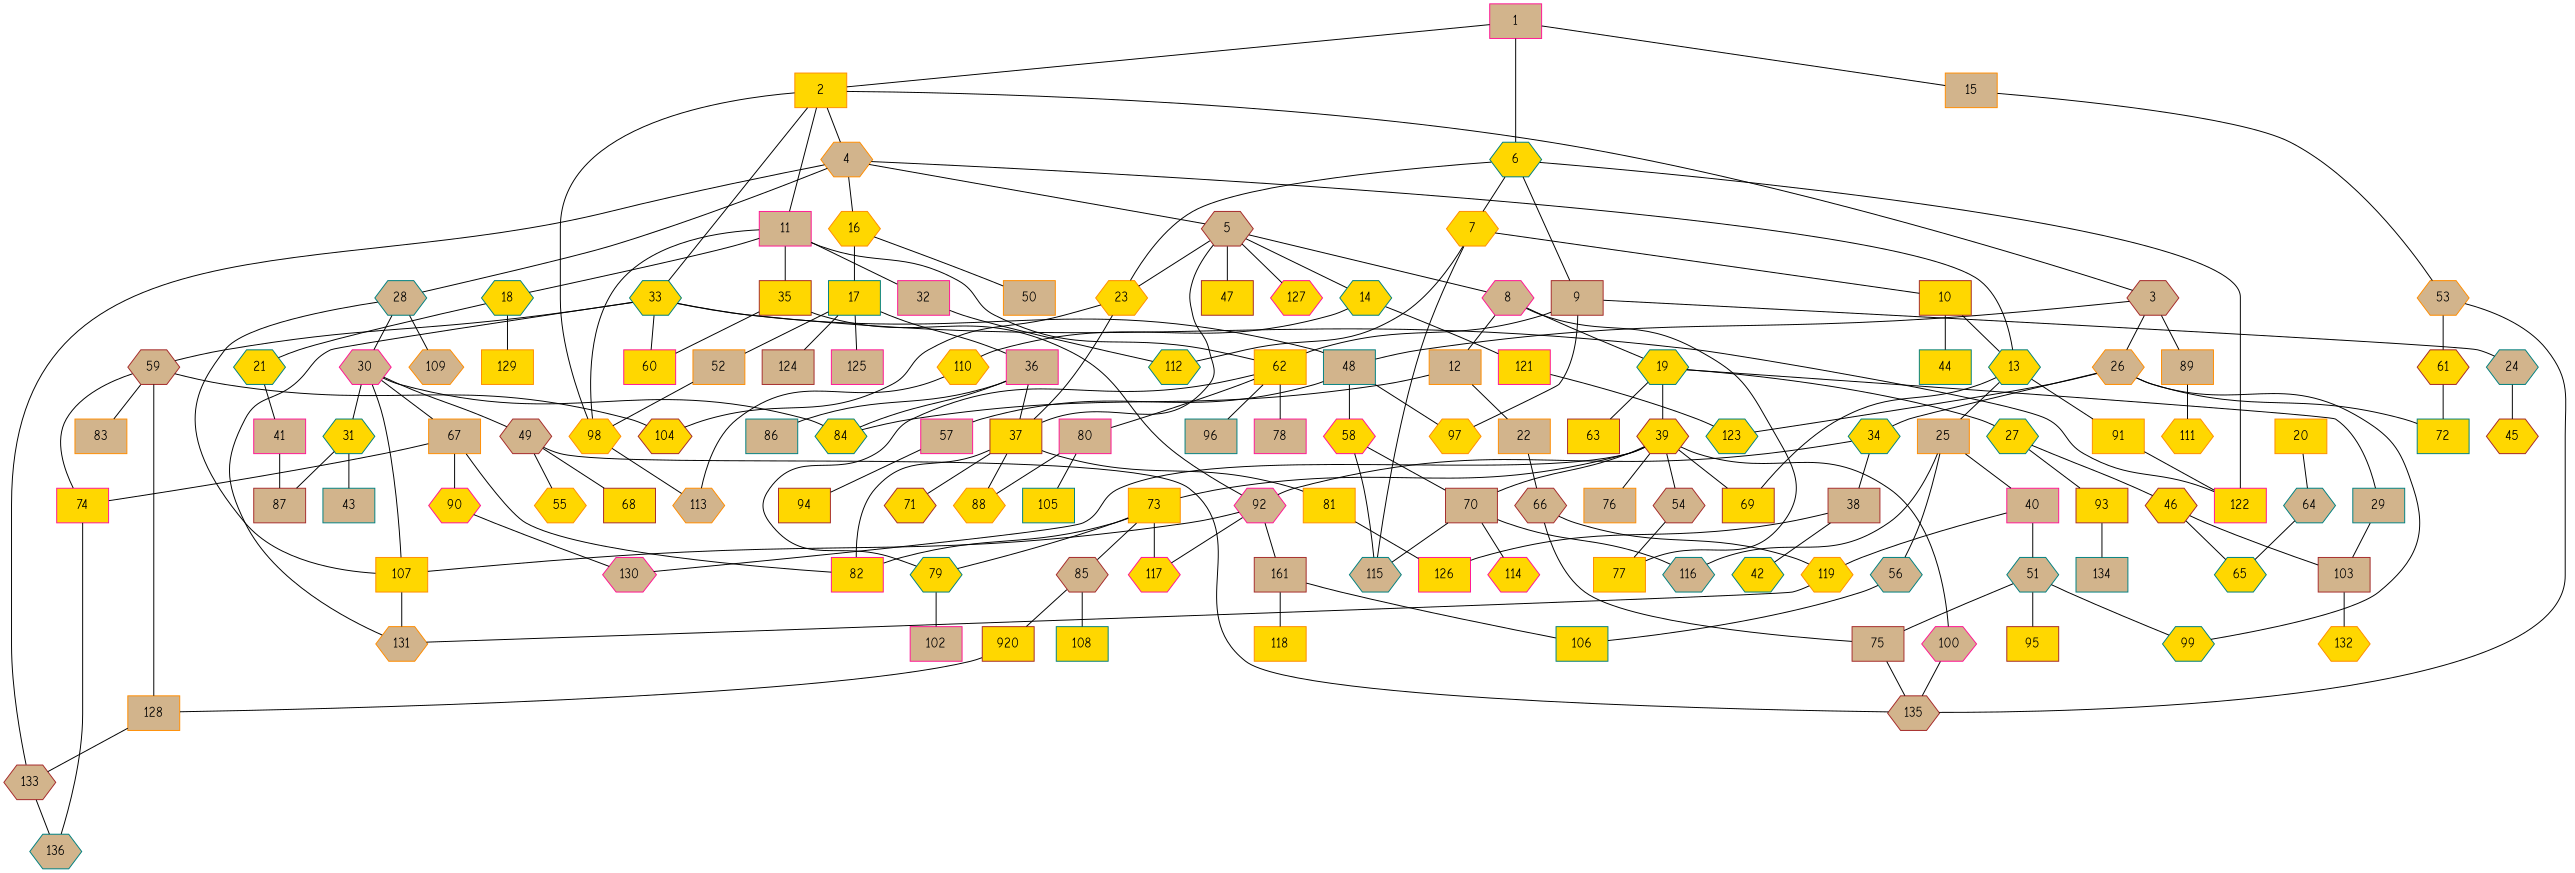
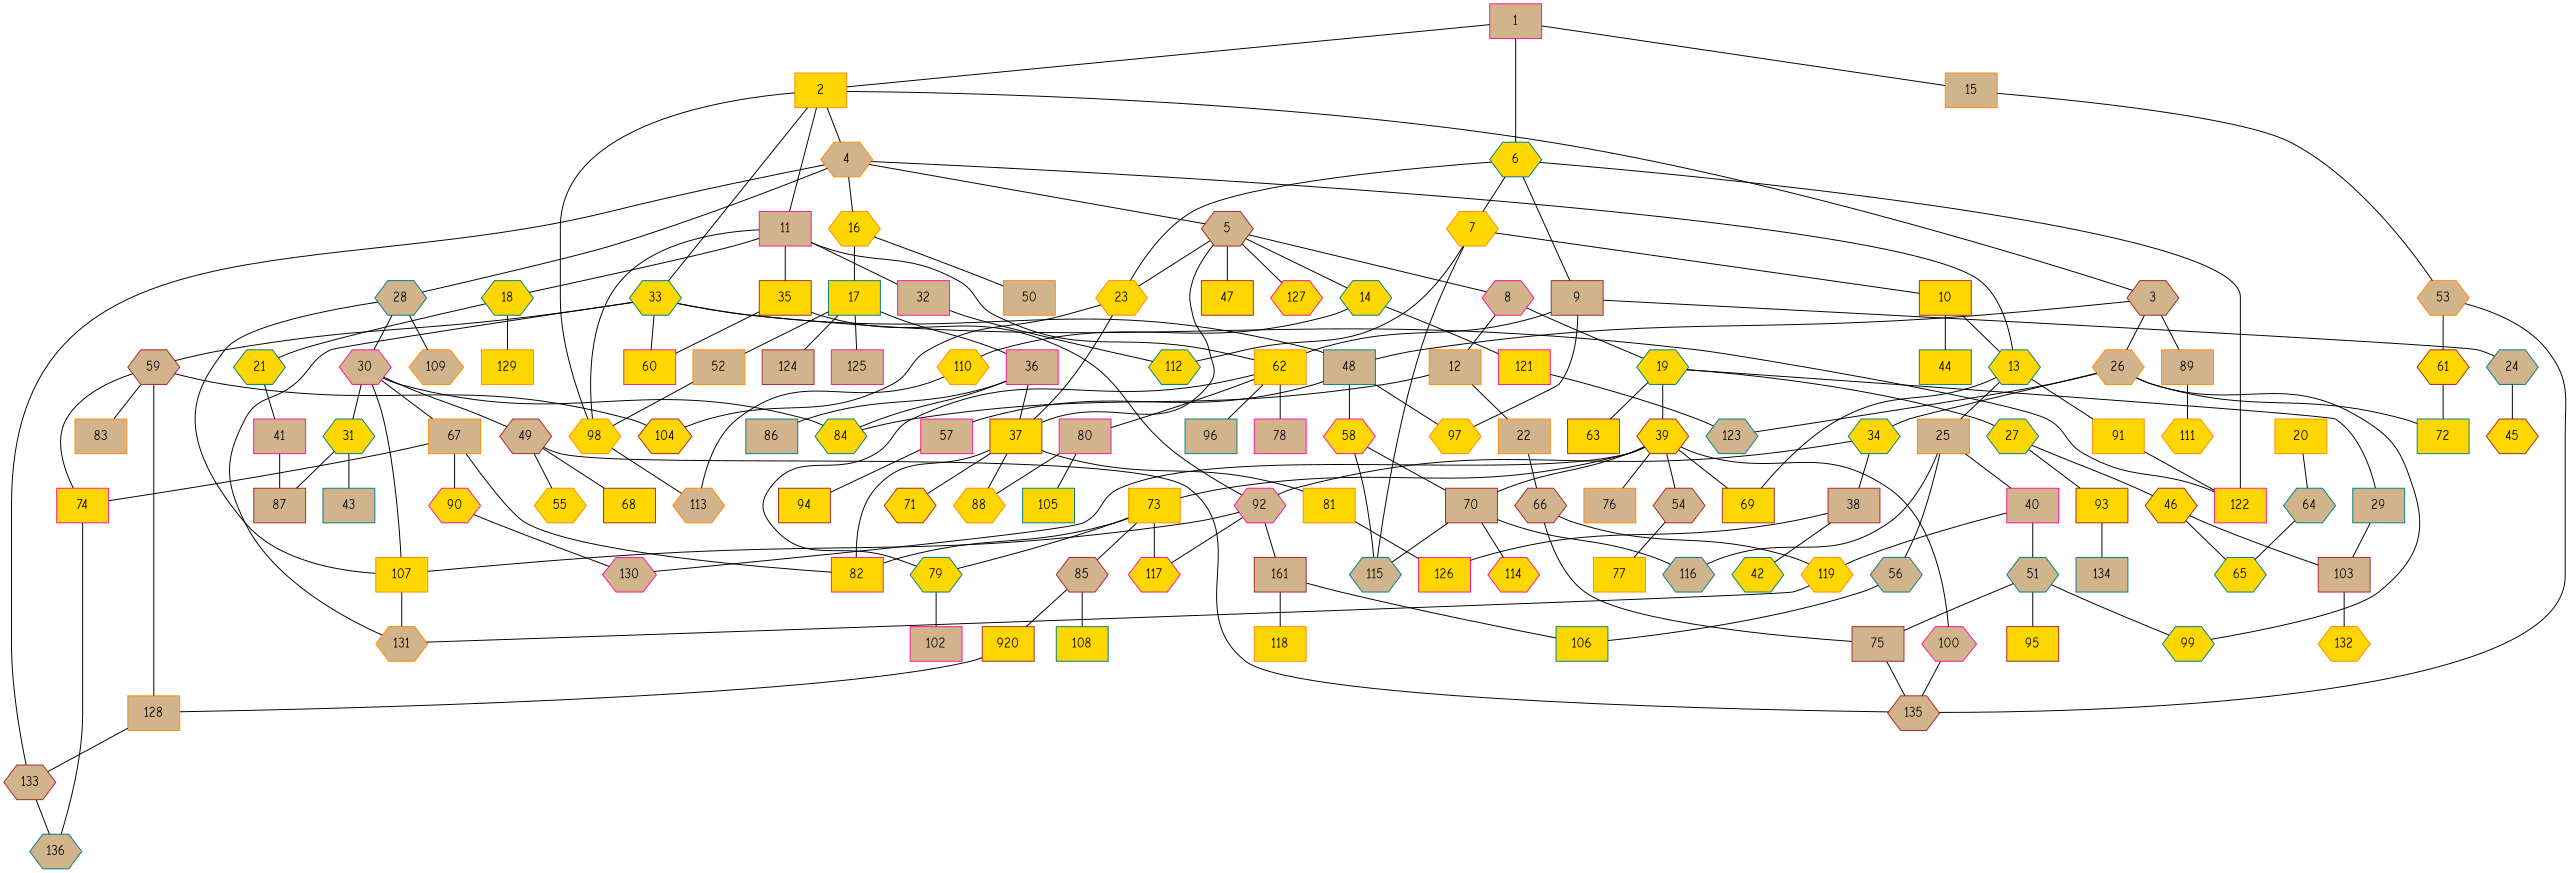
edge "8" -- "77": removed
node "123": fillcolor gold -> tan
